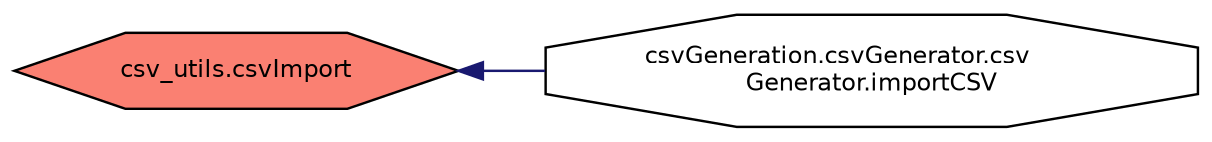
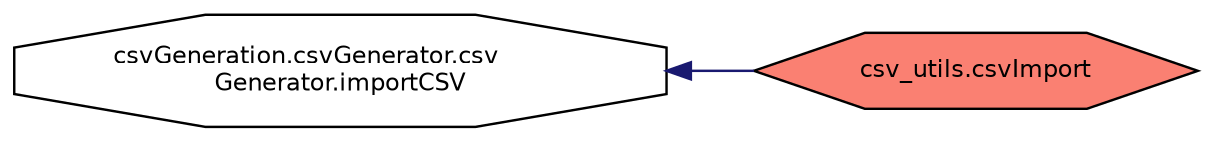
edge "csvGeneration.csvGenerator.csv Generator.importCSV" -> "csv_utils.csvImport": reversed
